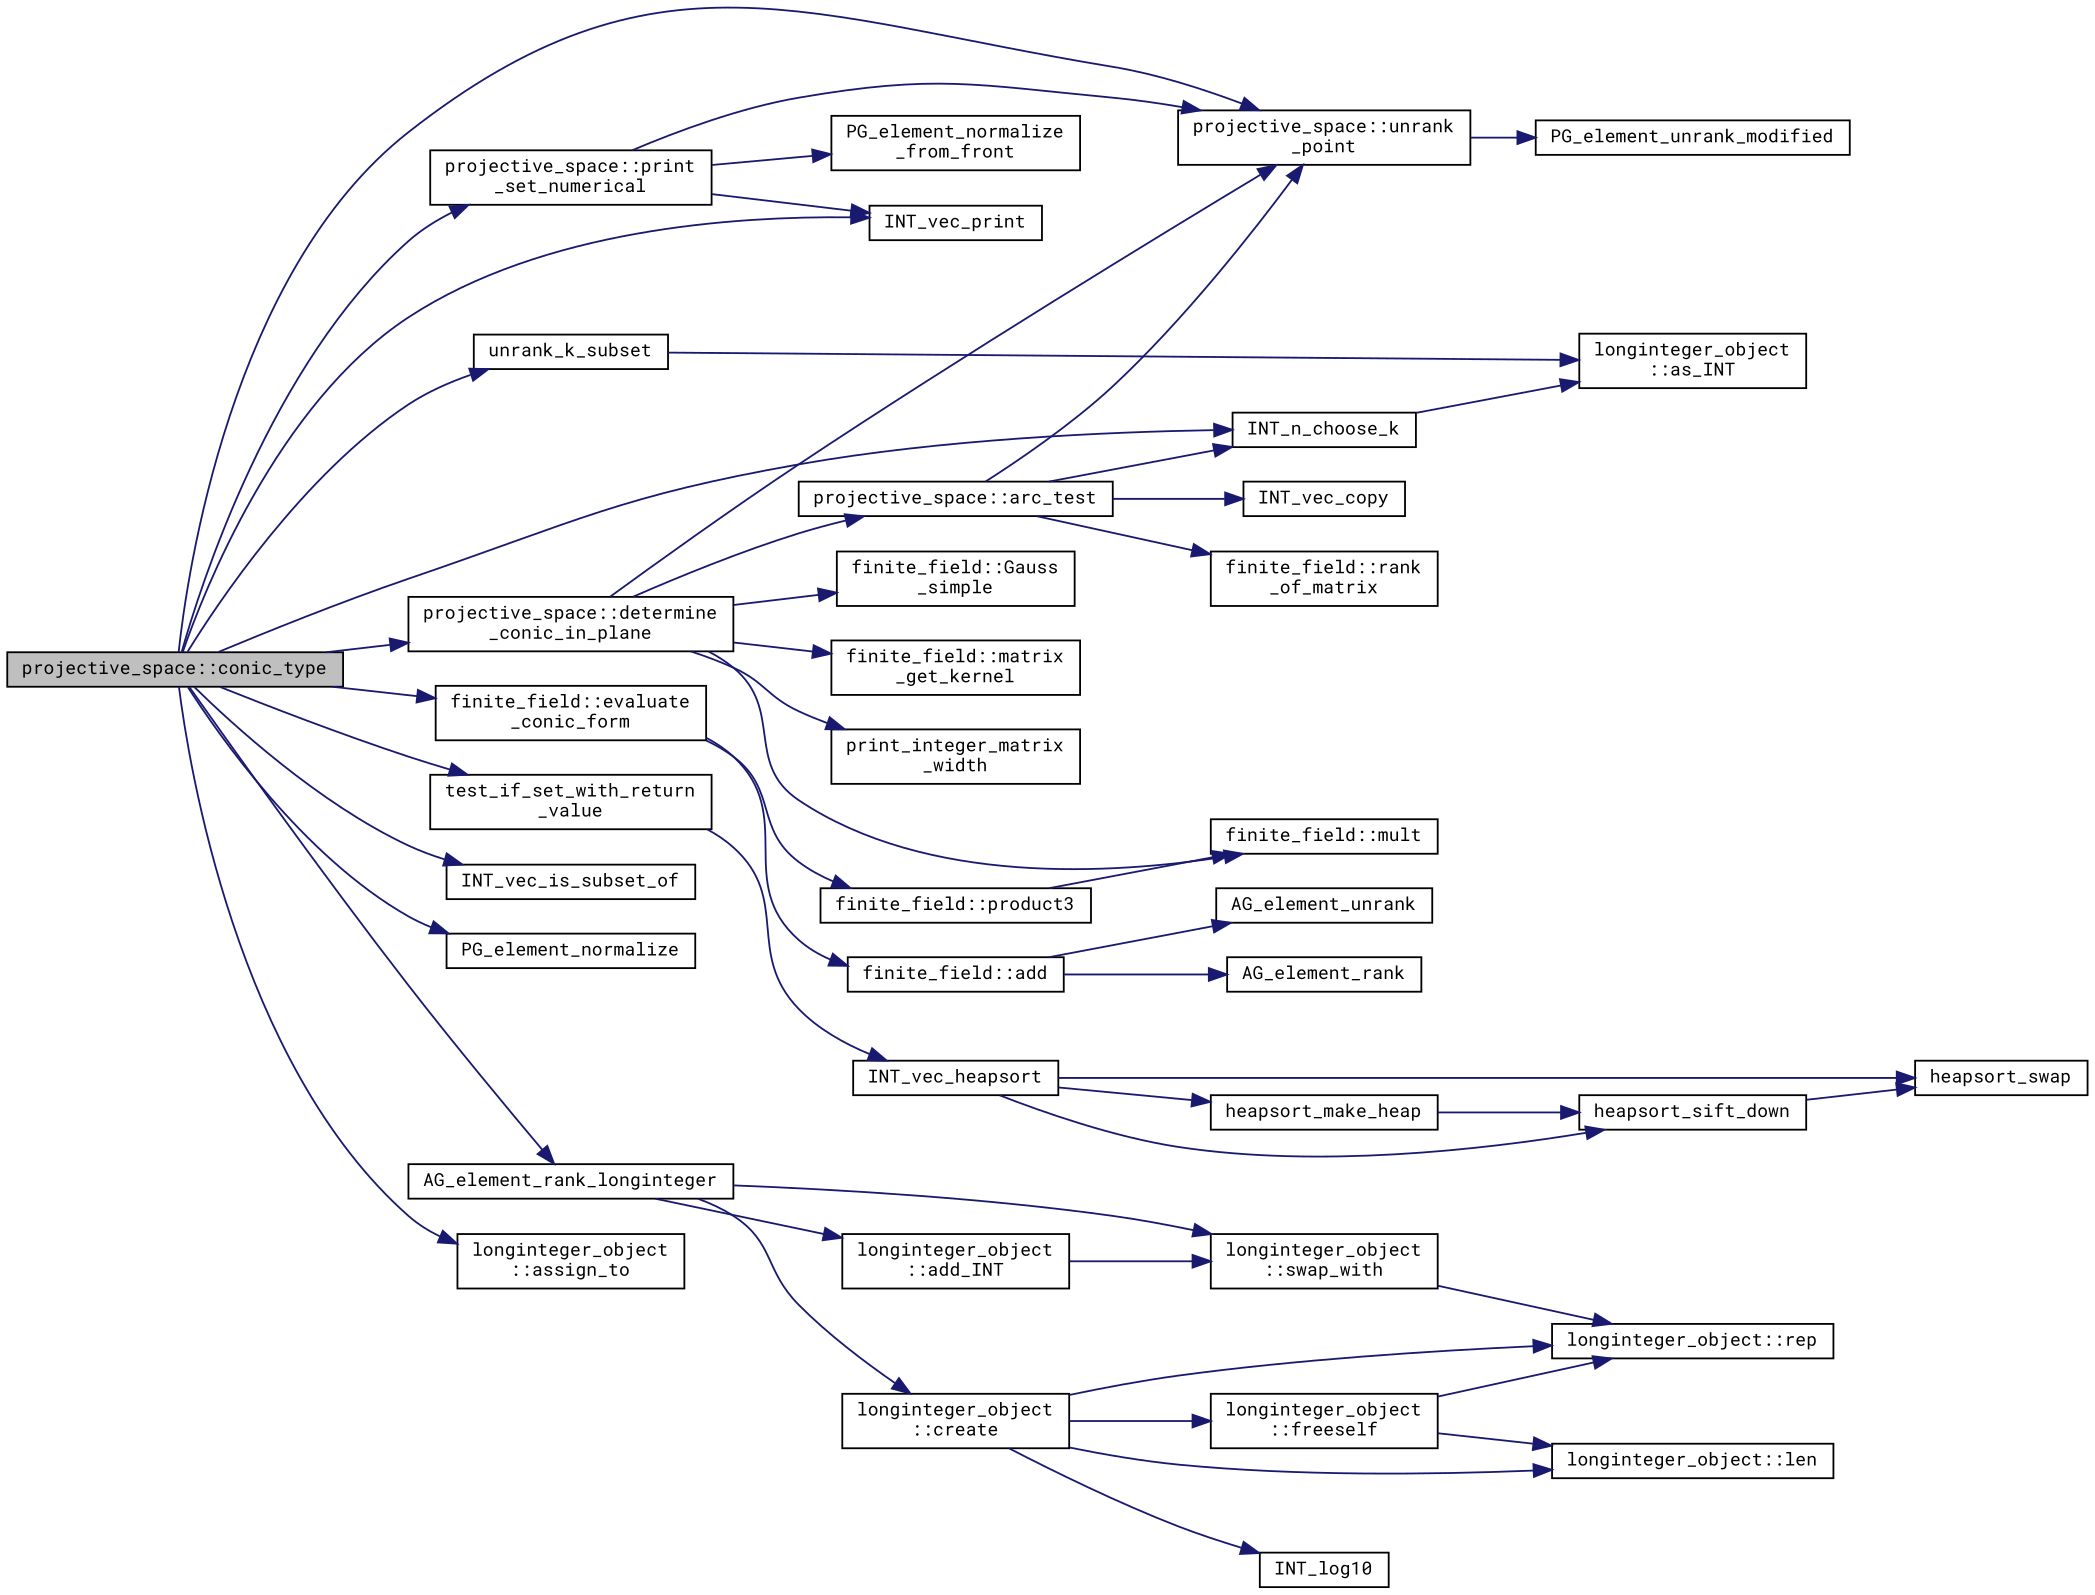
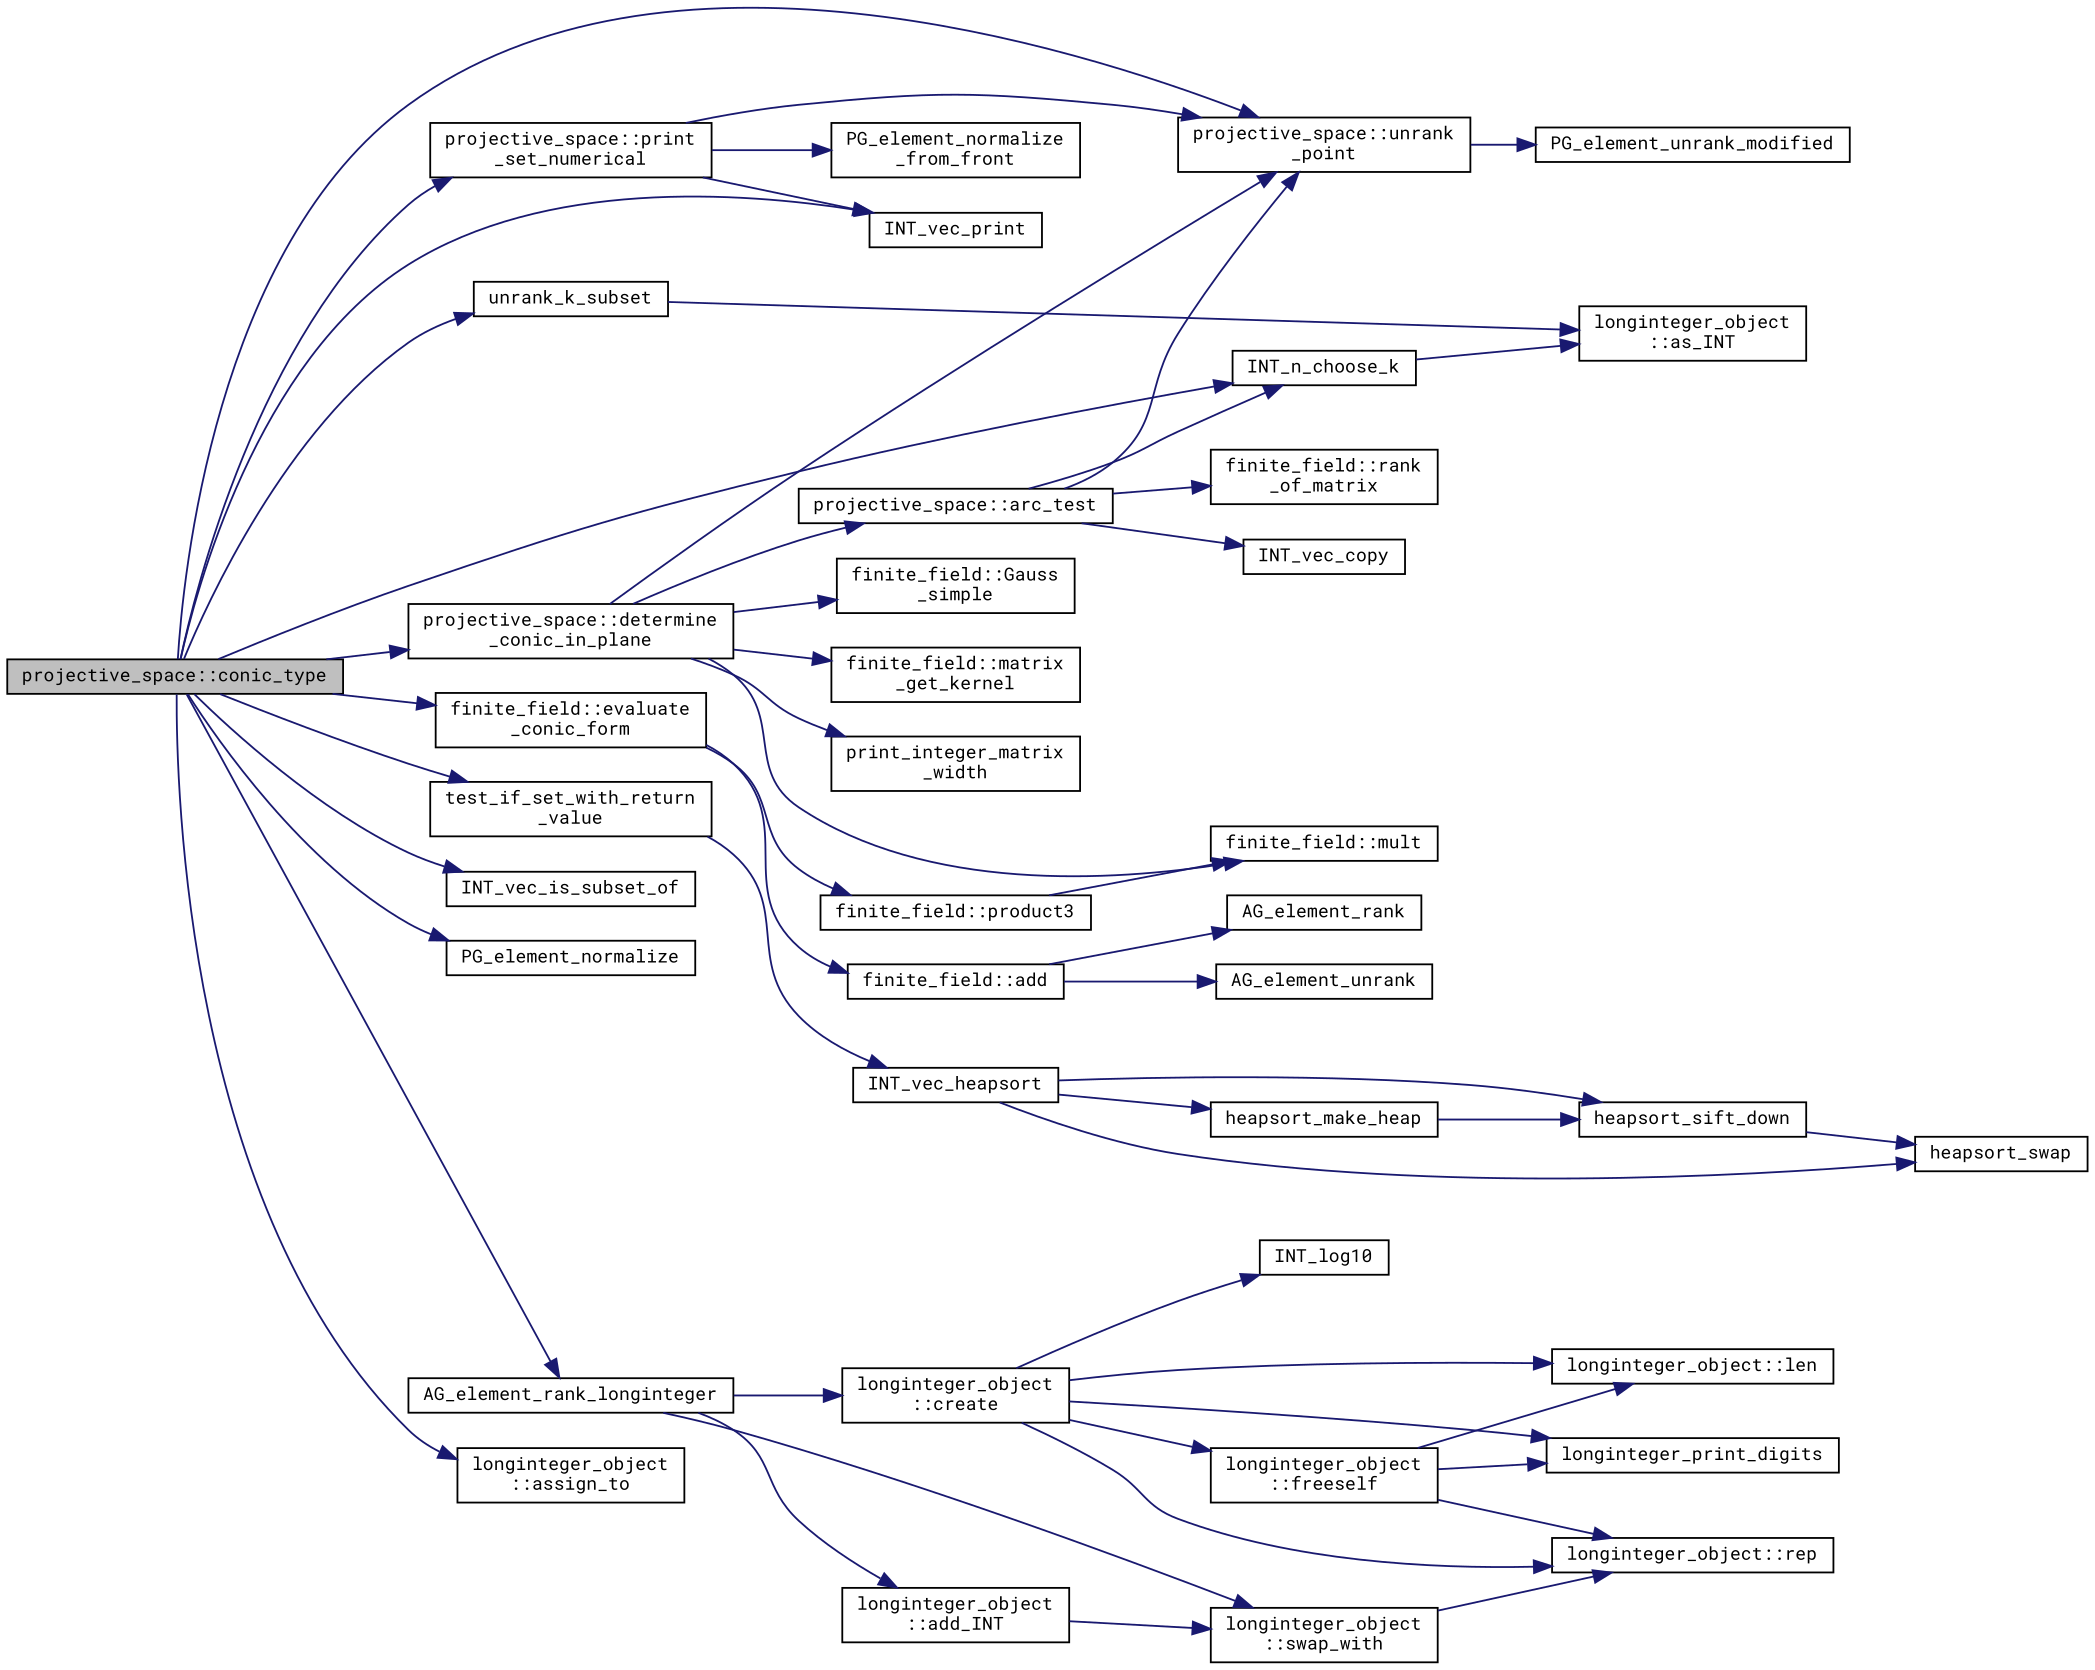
node "longinteger_print_digits": added
